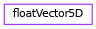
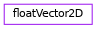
node "floatVector5D": label "floatVector5D" -> "floatVector2D"
